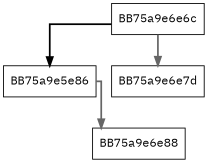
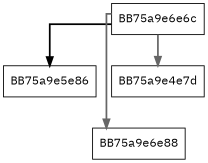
node "BB75a9e6e7d": label "BB75a9e6e7d" -> "BB75a9e4e7d"
edge "BB75a9e5e86" -> "BB75a9e6e88": now "BB75a9e6e6c" -> "BB75a9e6e88"
